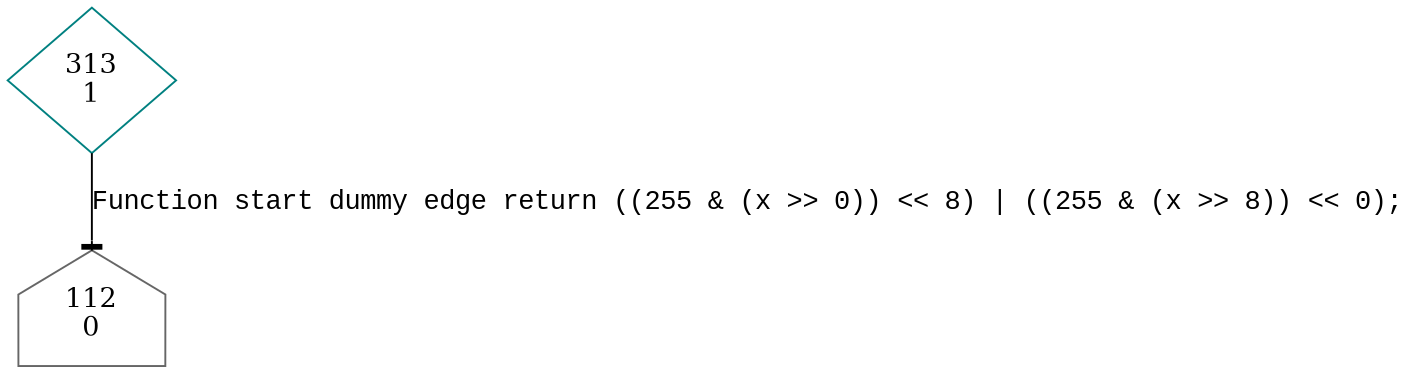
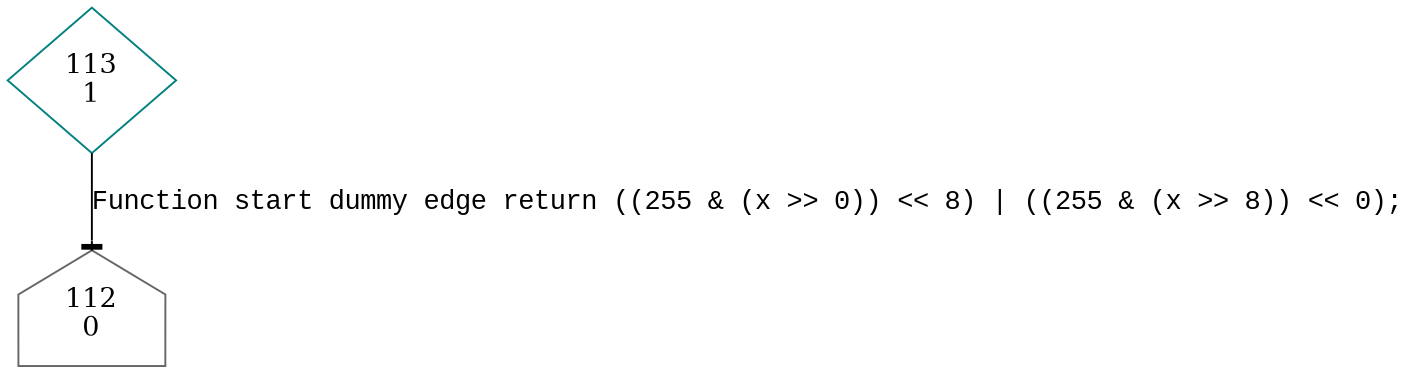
node "313 1": label "313 1" -> "113 1"
